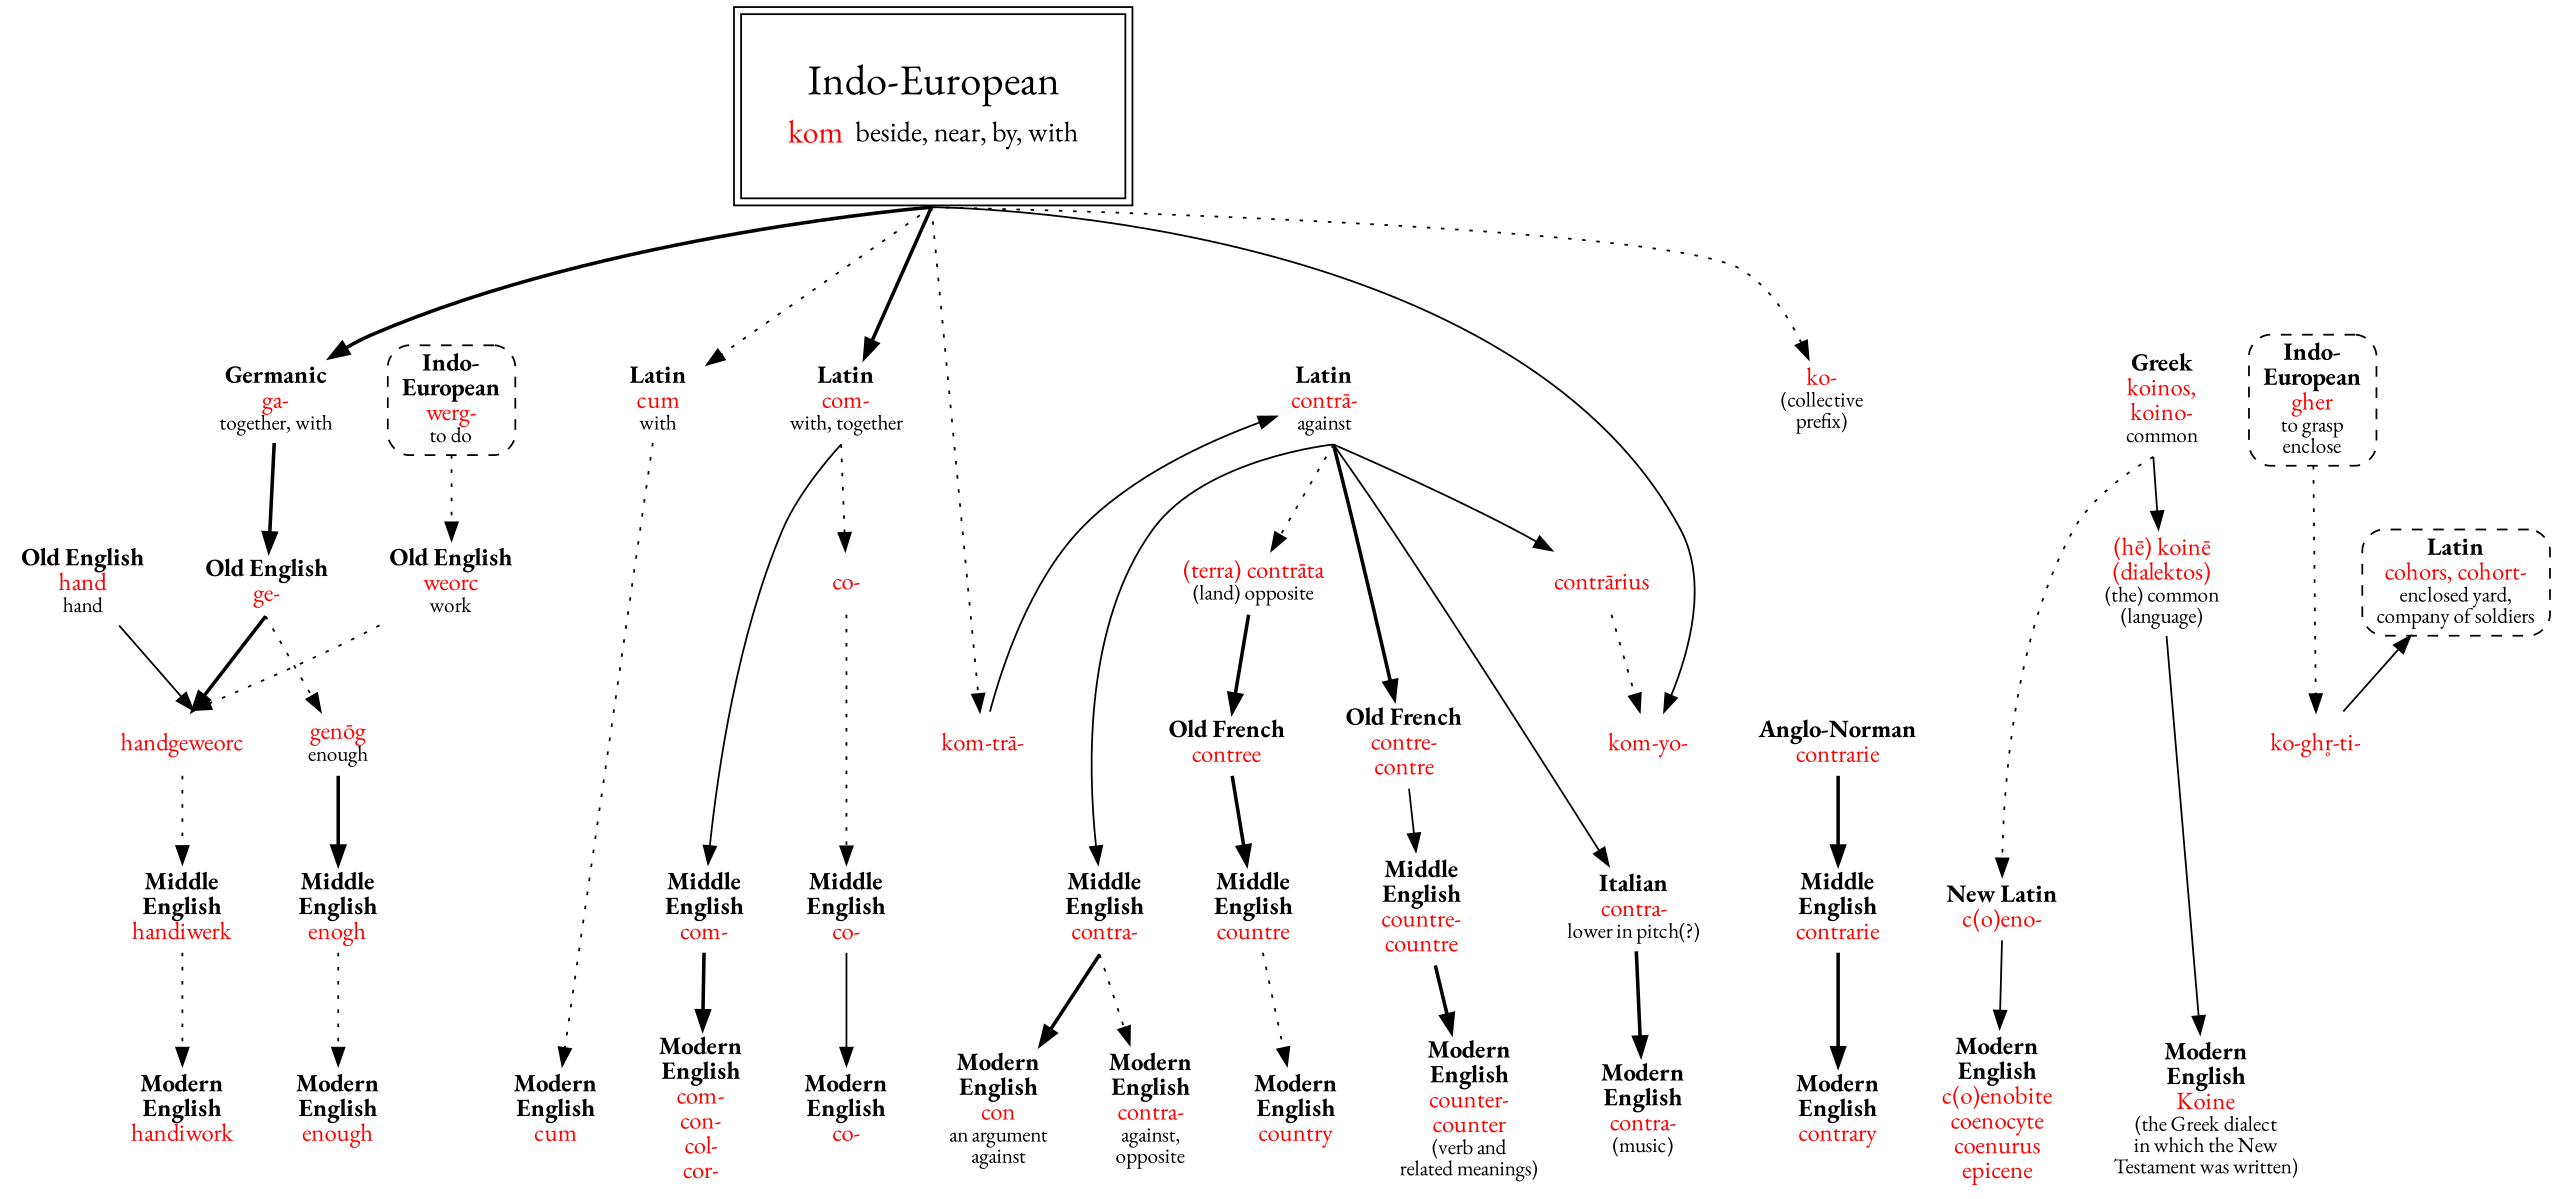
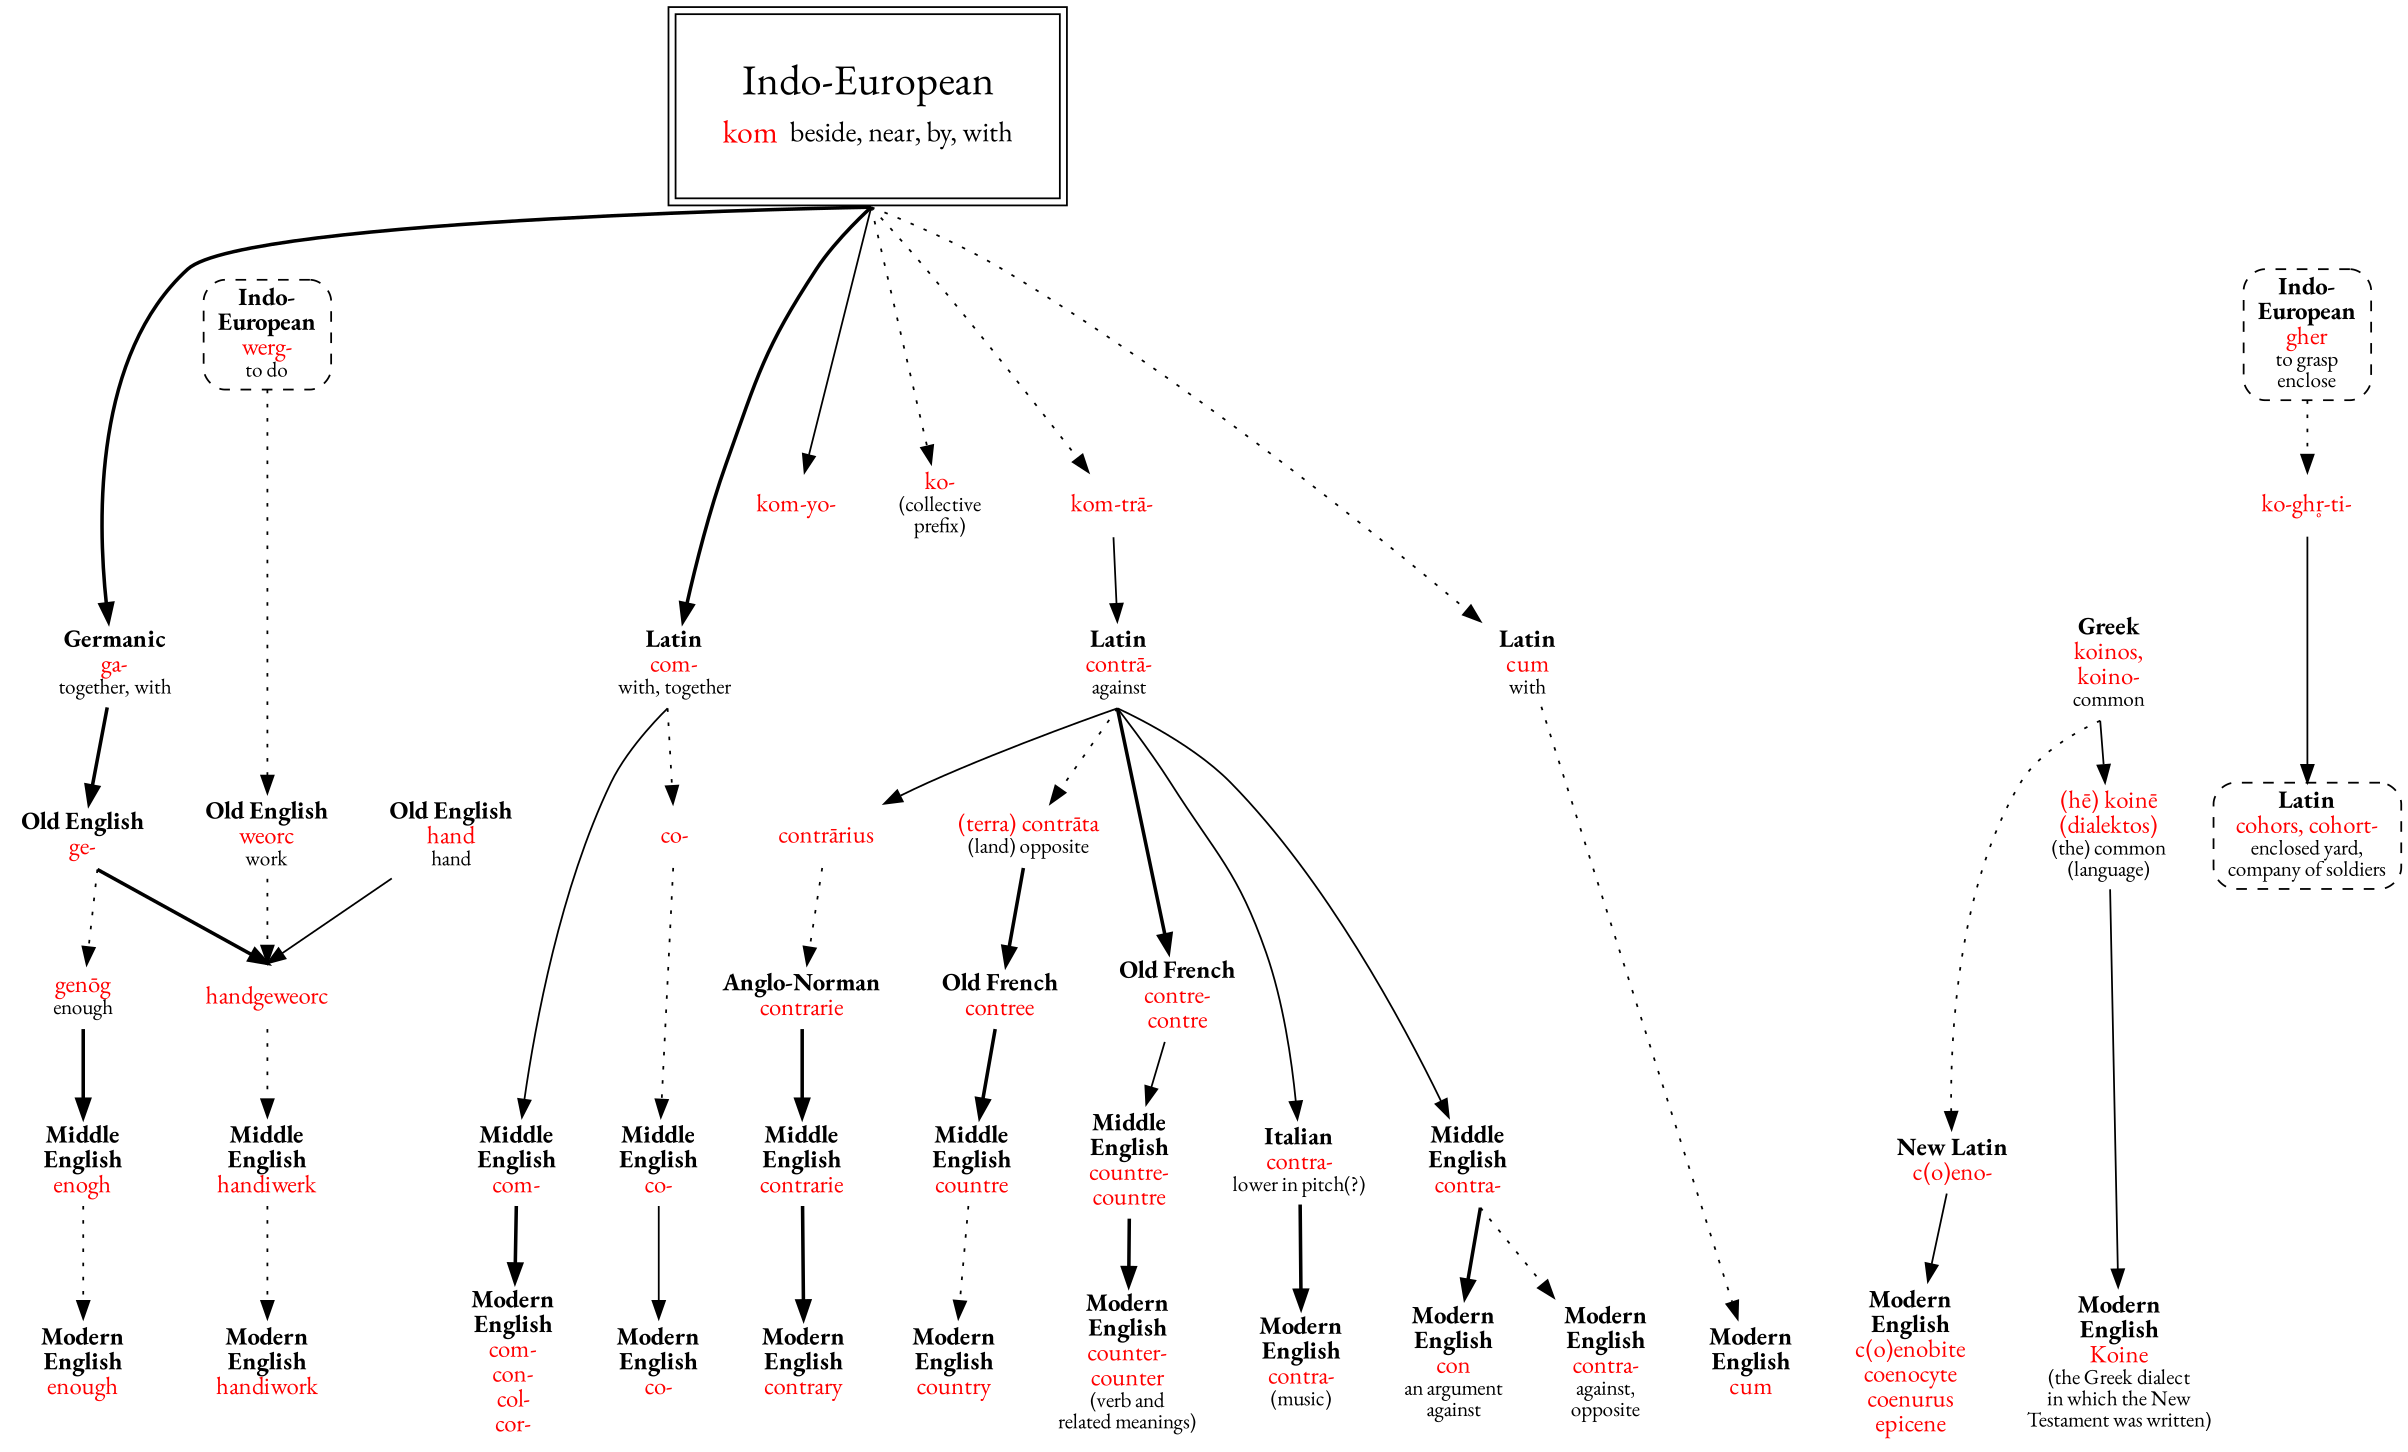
edge "contrārius" -> "kom-yo-": now "contrārius" -> "Anglo-Norman"
